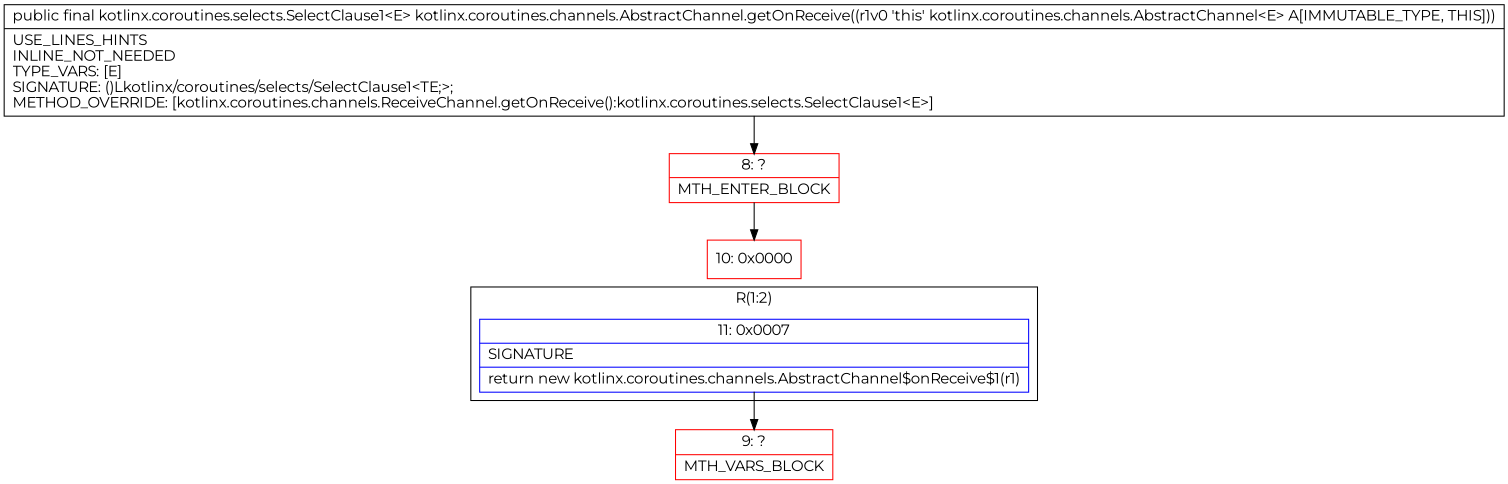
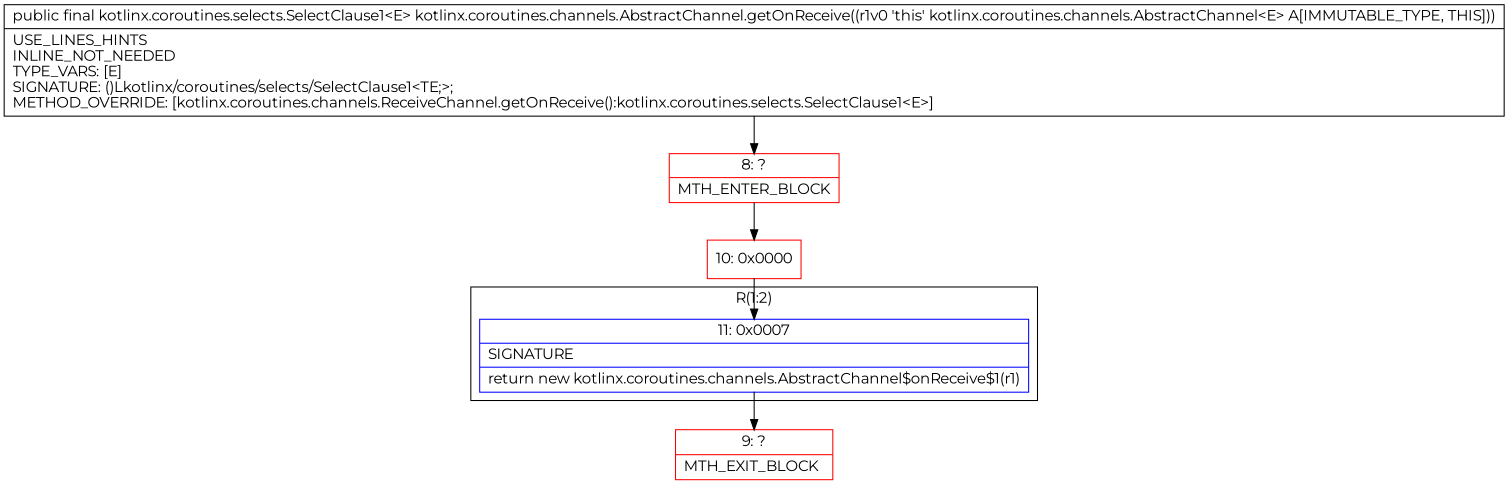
edge "10: 0x0000" -> "11: 0x0007": added
node "9: ?": text "MTH_VARS_BLOCK" -> "MTH_EXIT_BLOCK"
